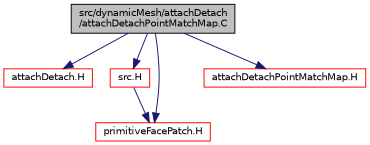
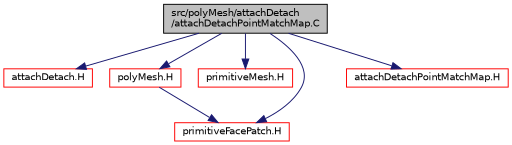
node "src/dynamicMesh/attachDetach /attachDetachPointMatchMap.C": label "src/dynamicMesh/attachDetach /attachDetachPointMatchMap.C" -> "src/polyMesh/attachDetach /attachDetachPointMatchMap.C"
node "src.H": label "src.H" -> "polyMesh.H"
node "primitiveMesh.H": added
